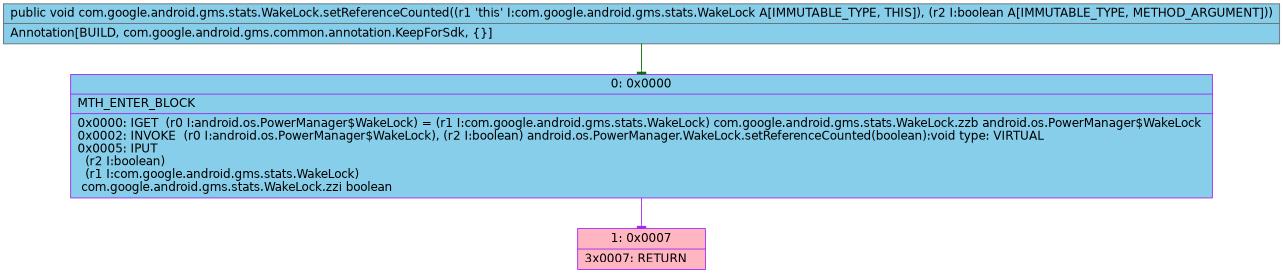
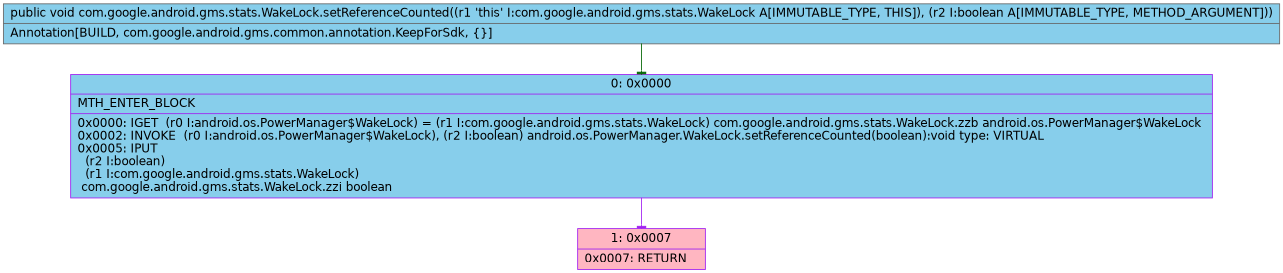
node "1: 0x0007": text "3x0007: RETURN" -> "0x0007: RETURN"
